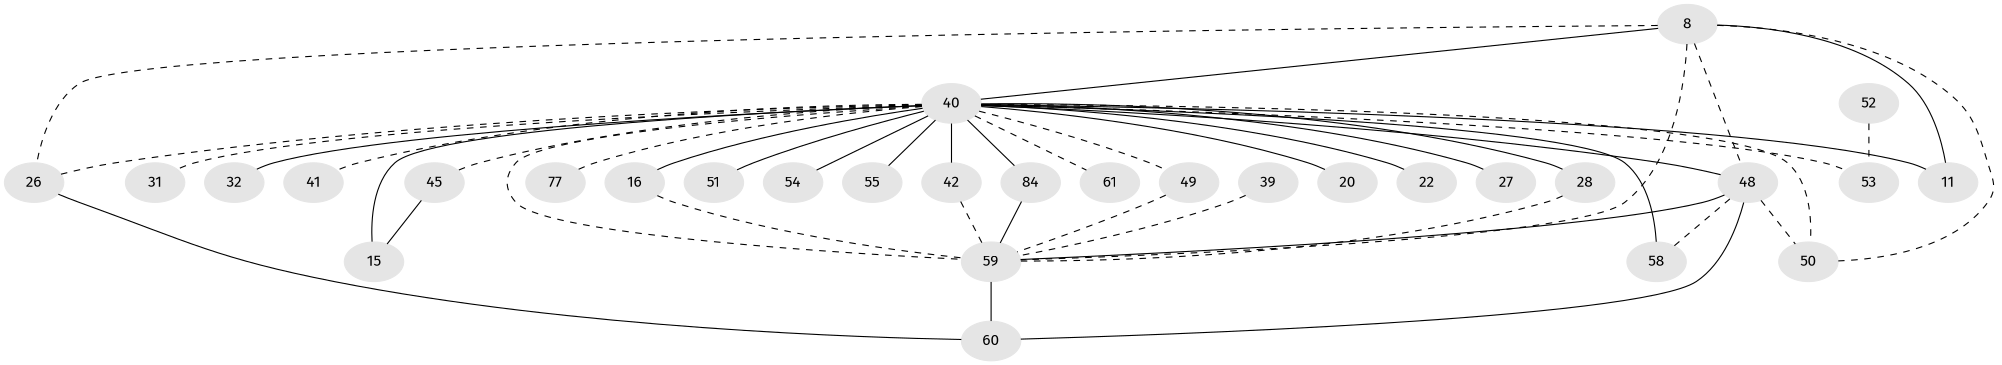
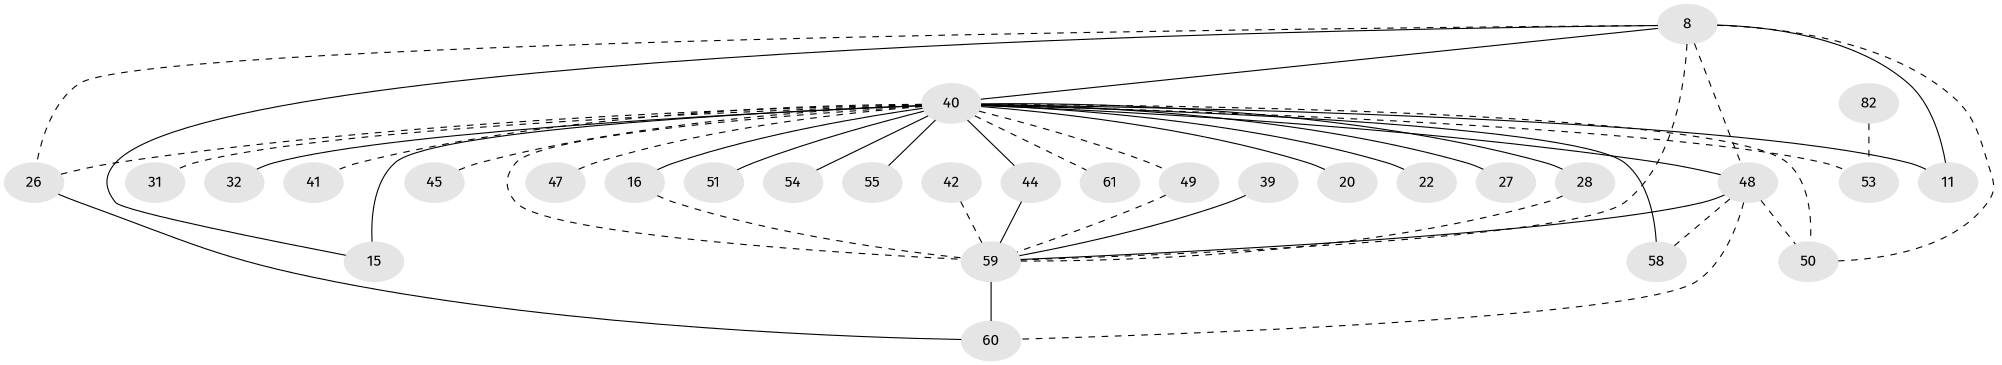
node "52": label "52" -> "82"
edge "40" -- "42": removed
node "77": label "77" -> "47"
node "84": label "84" -> "44"
edge "45" -- "15": now "8" -- "15"
edge "39" -- "59": style dashed -> solid
edge "48" -- "60": style solid -> dashed
